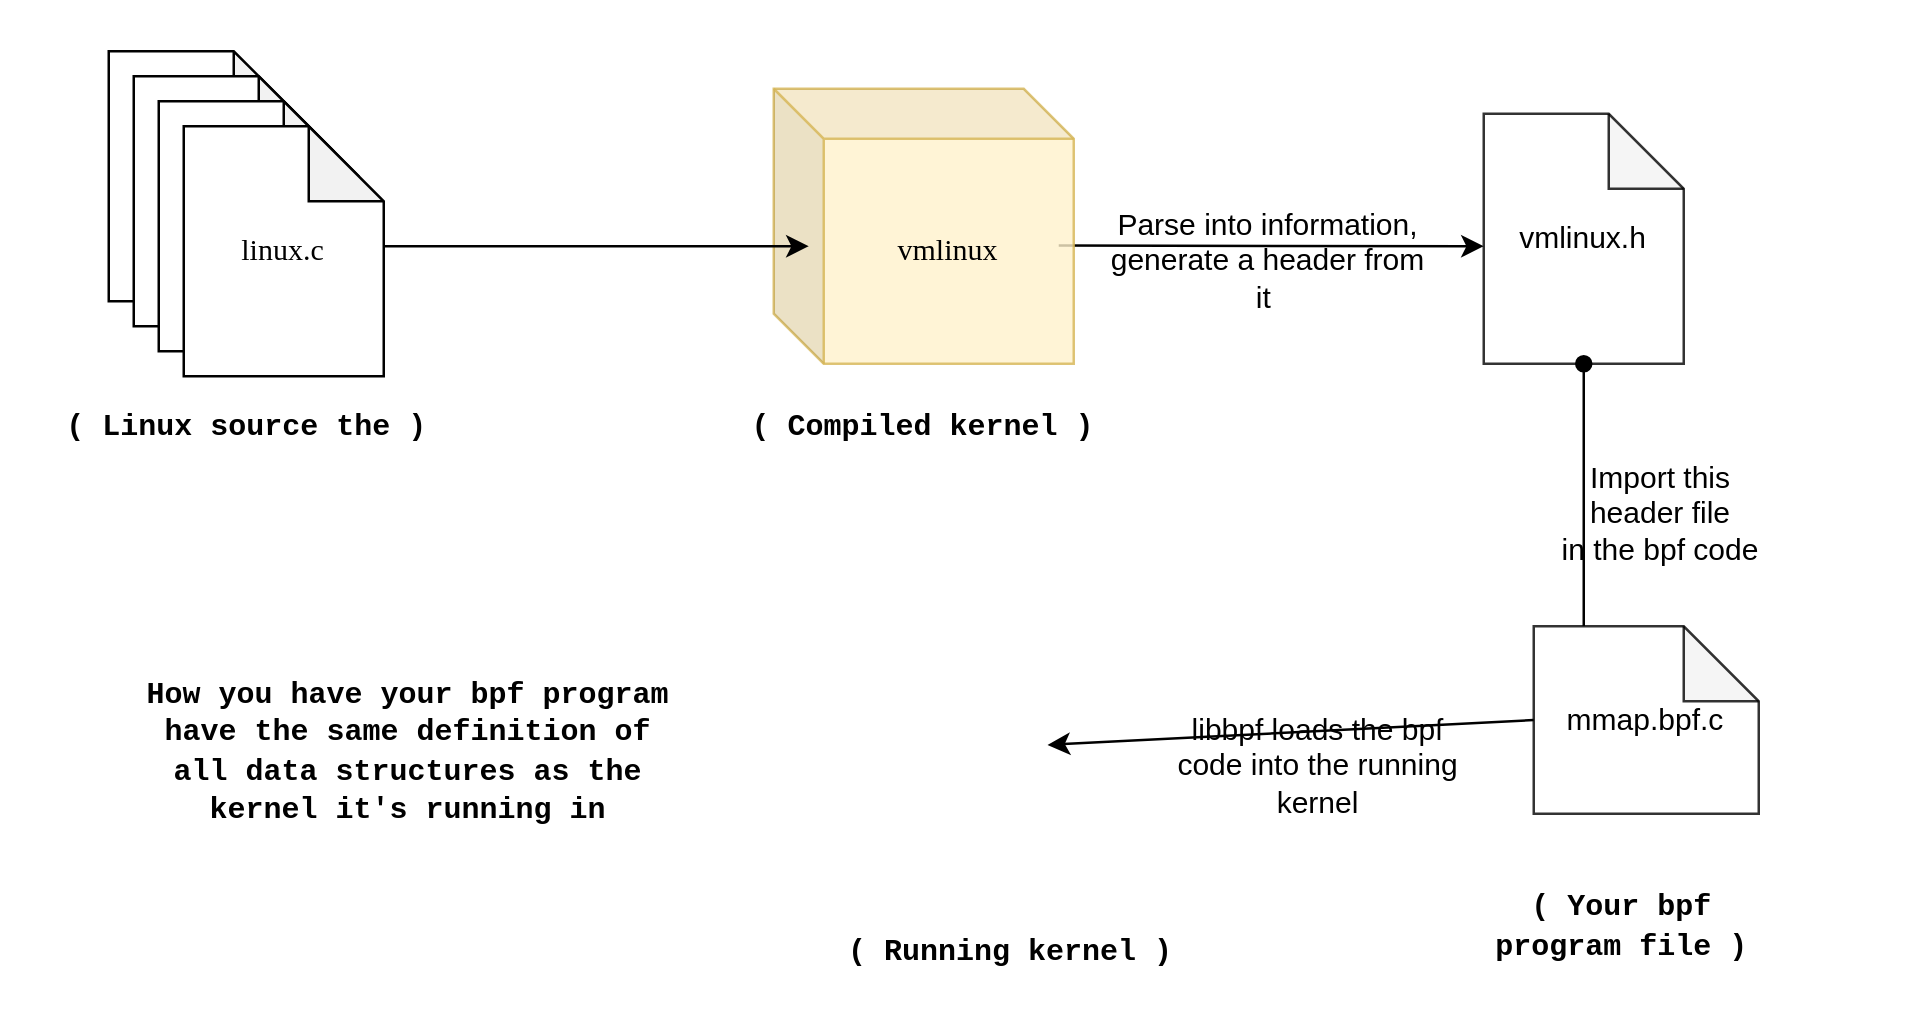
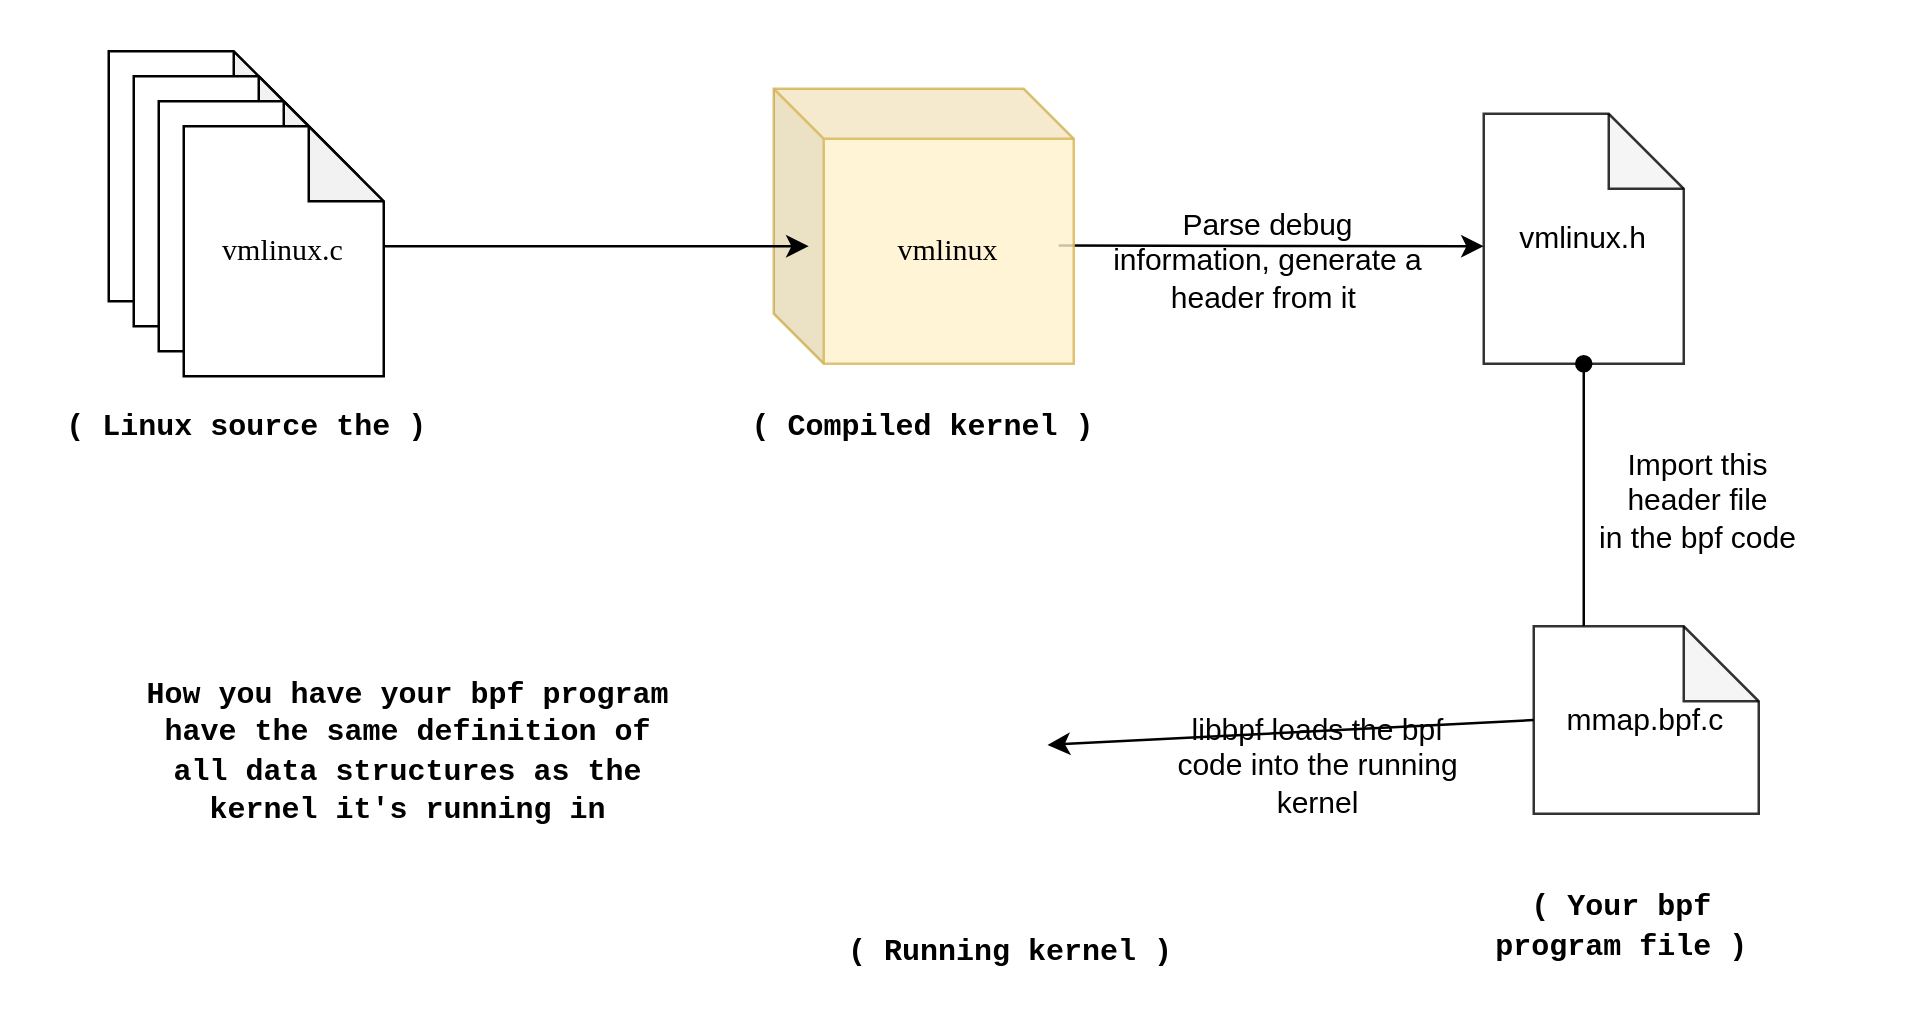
node "linux.c": label "linux.c" -> "vmlinux.c"
node "Parse into information, generate a header from it": label "Parse into information, generate a header from it" -> "Parse debug information, generate a header from it"
node "Import this header file in the bpf code": moved (1662, 514) -> (1699, 501)
